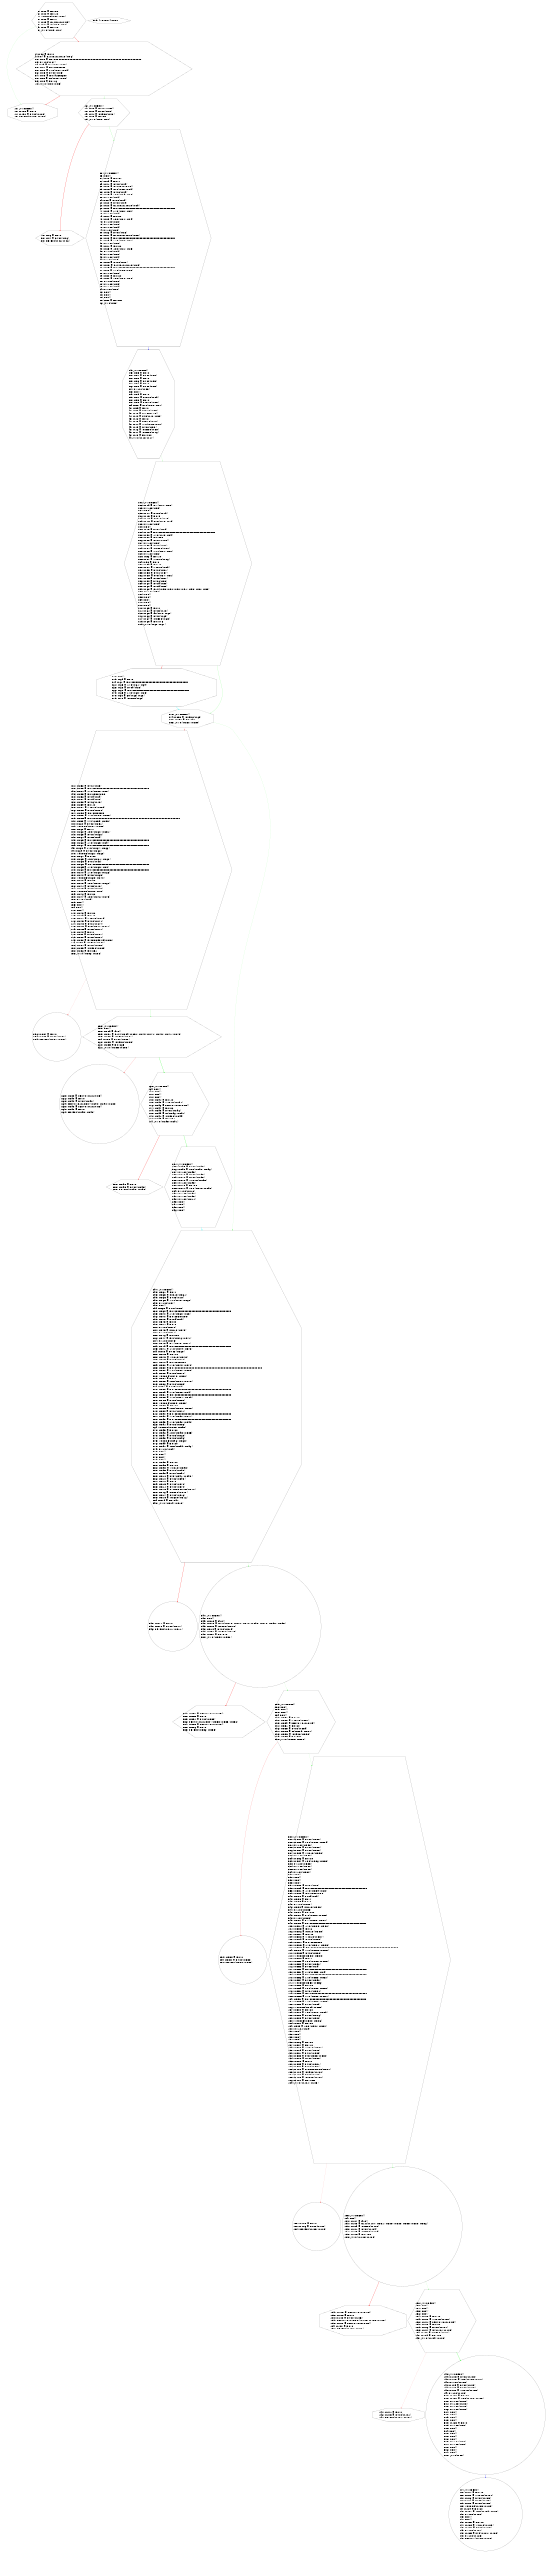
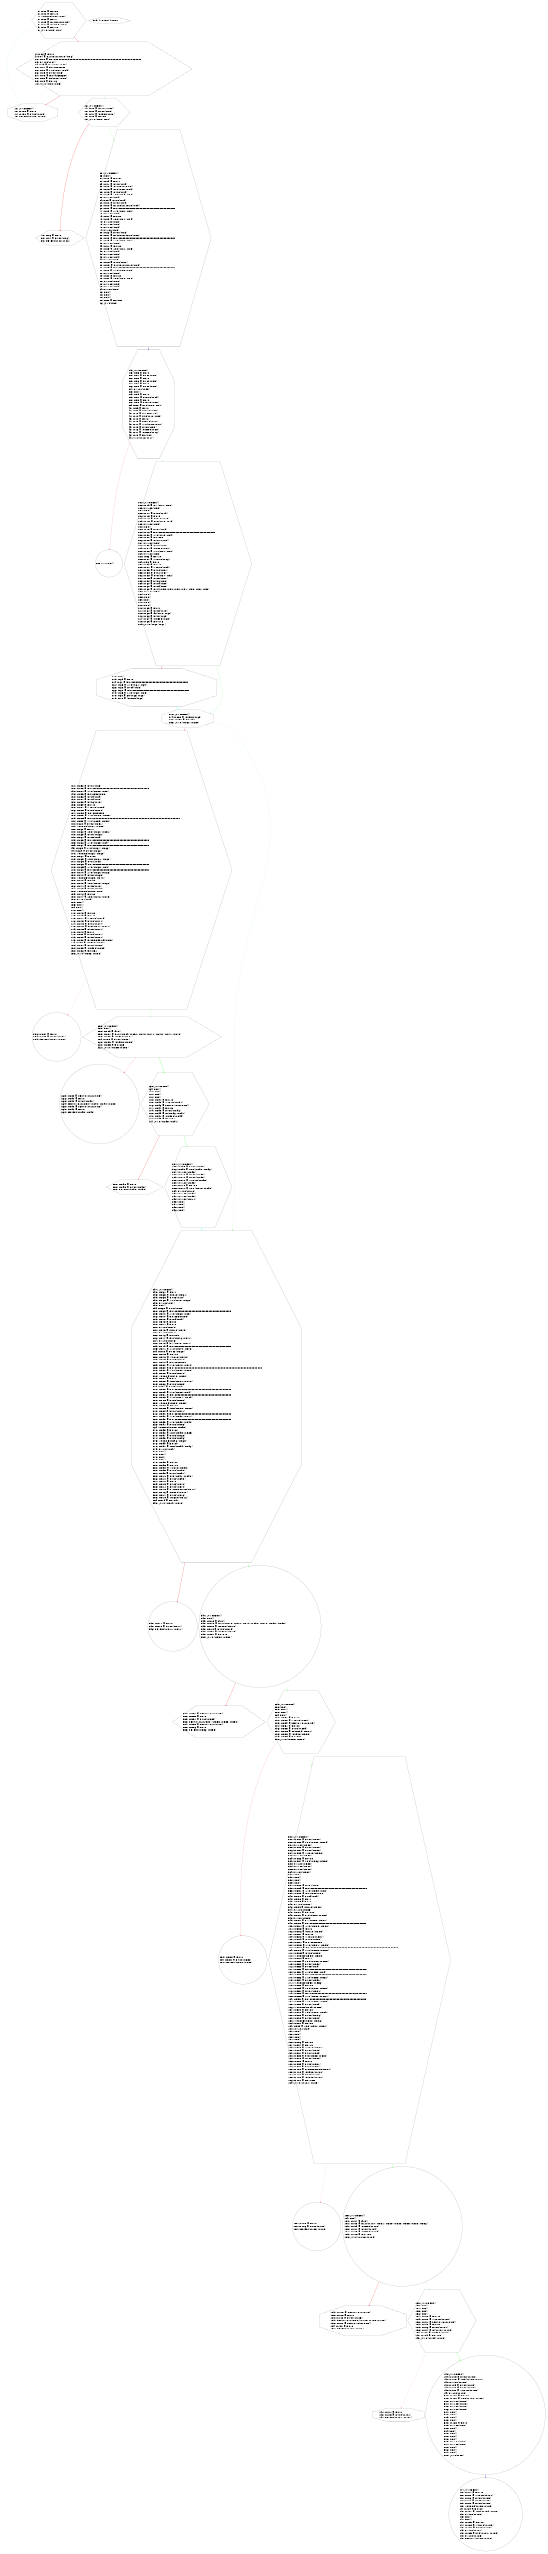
node "100: INVALID()": added
